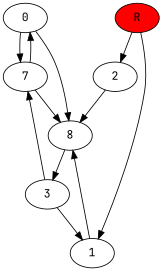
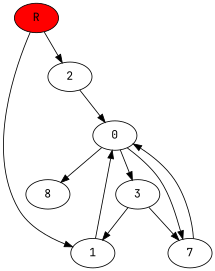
edge "7" -> "8": removed
edge "2" -> "8": now "2" -> "0"
edge "8" -> "3": now "0" -> "3"
edge "1" -> "8": now "1" -> "0"
